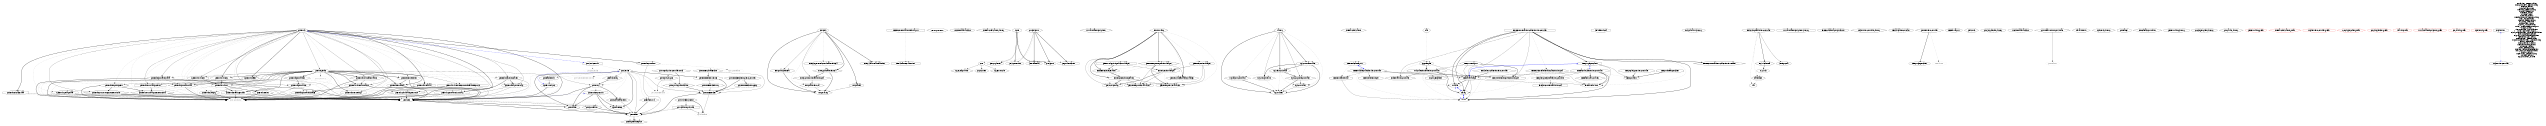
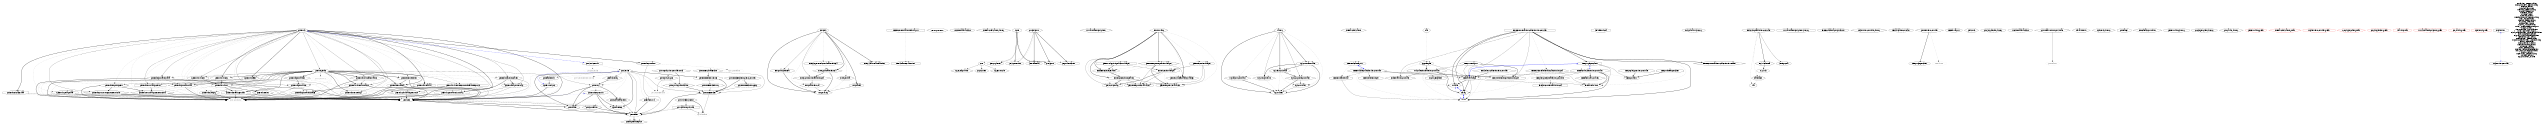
node "PrettyToolbar": added
